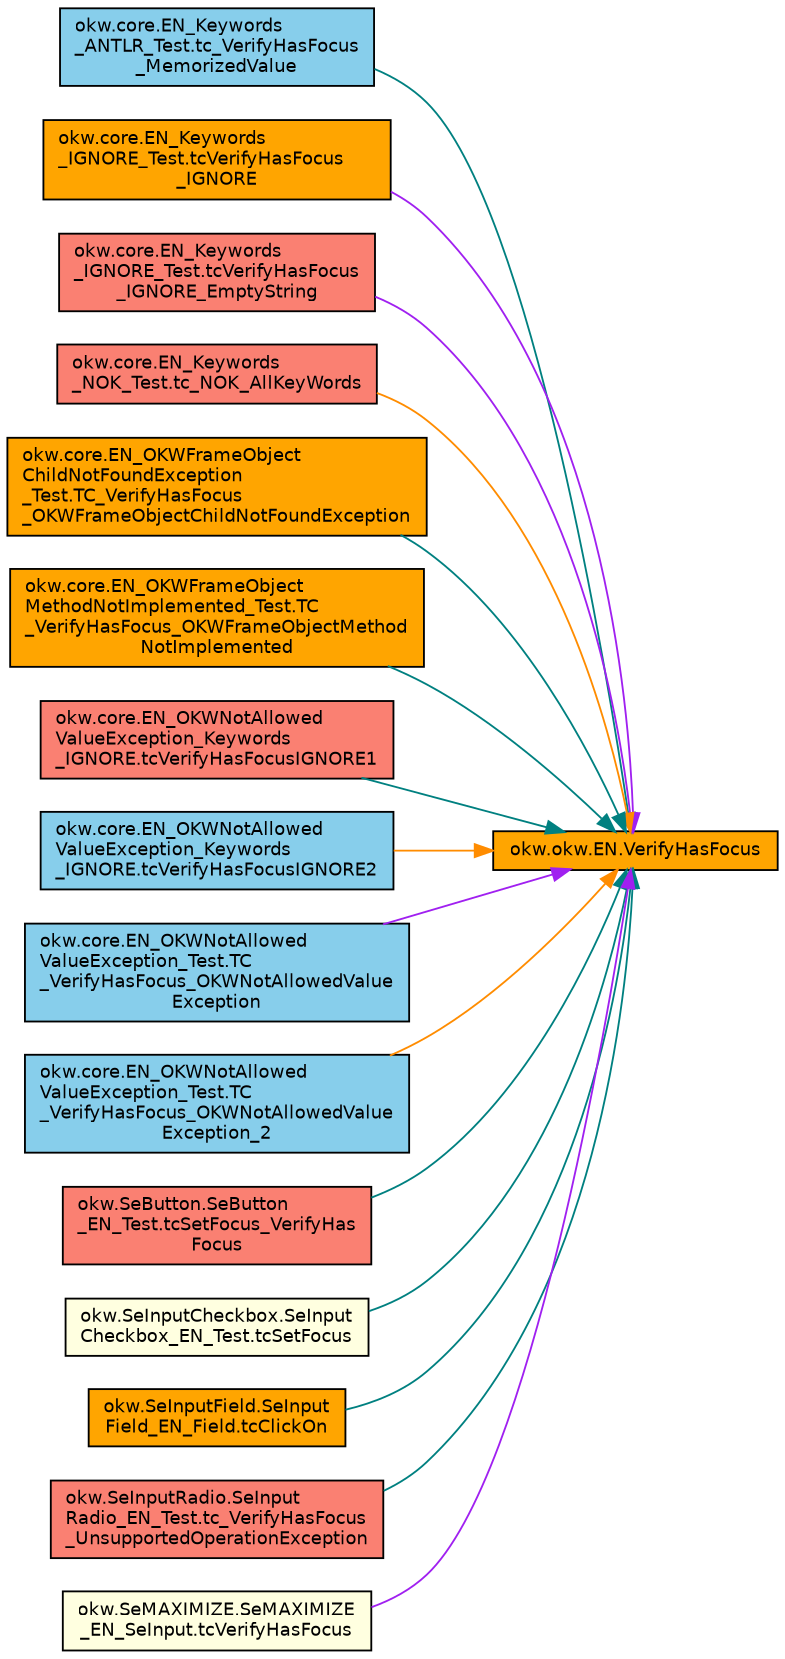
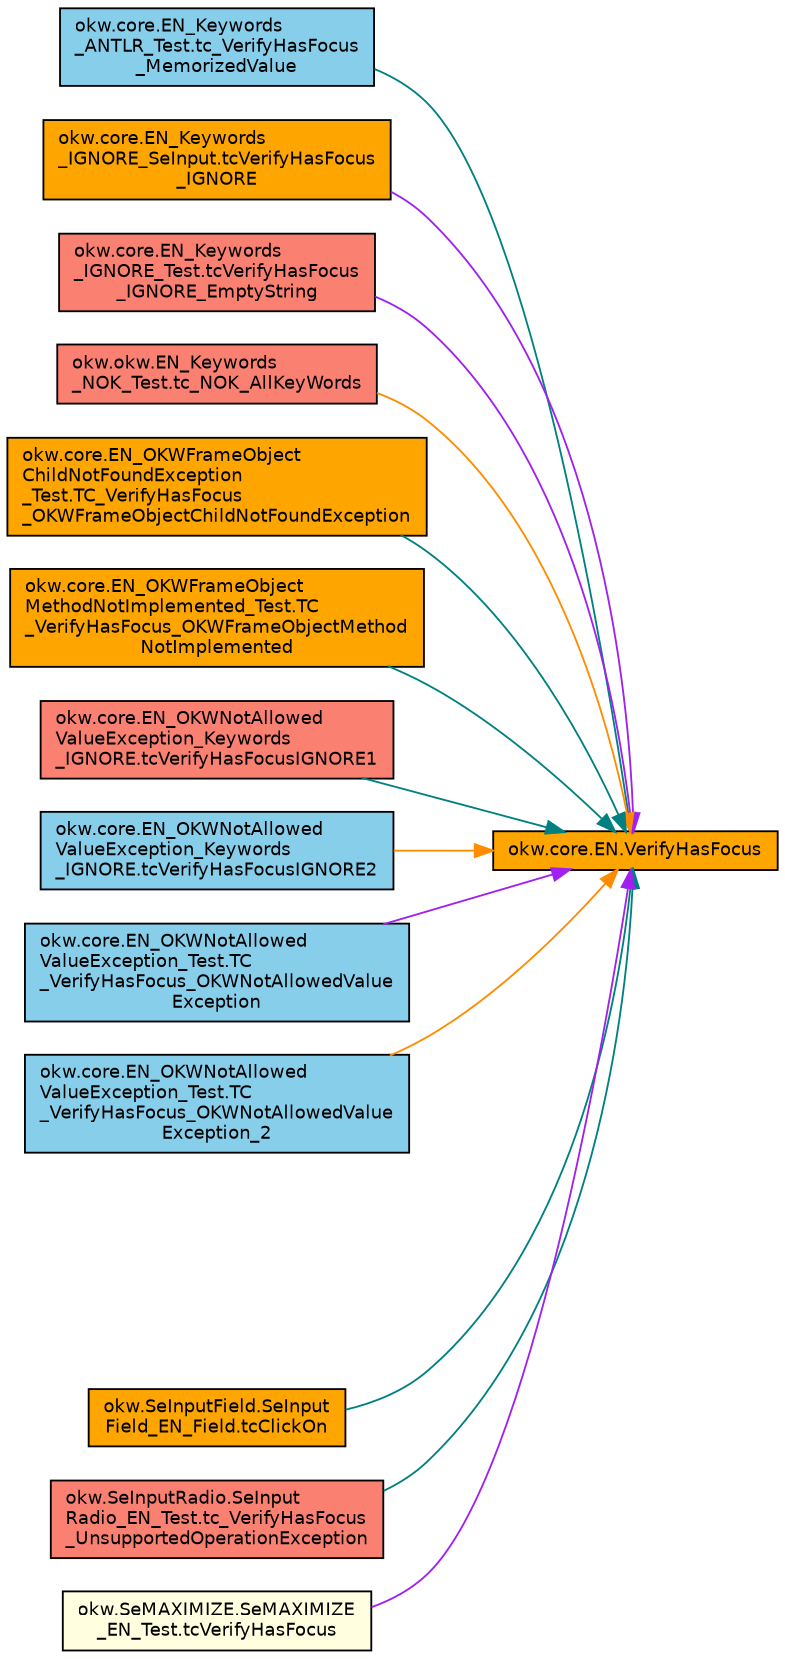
node "okw.core.EN_Keywords _IGNORE_Test.tcVerifyHasFocus _IGNORE": label "okw.core.EN_Keywords _IGNORE_Test.tcVerifyHasFocus _IGNORE" -> "okw.core.EN_Keywords _IGNORE_SeInput.tcVerifyHasFocus _IGNORE"
node "okw.core.EN_Keywords _NOK_Test.tc_NOK_AllKeyWords": label "okw.core.EN_Keywords _NOK_Test.tc_NOK_AllKeyWords" -> "okw.okw.EN_Keywords _NOK_Test.tc_NOK_AllKeyWords"
node "okw.okw.EN.VerifyHasFocus": label "okw.okw.EN.VerifyHasFocus" -> "okw.core.EN.VerifyHasFocus"
node "okw.SeButton.SeButton _EN_Test.tcSetFocus_VerifyHas Focus": removed
node "okw.SeInputCheckbox.SeInput Checkbox_EN_Test.tcSetFocus": removed
node "okw.SeMAXIMIZE.SeMAXIMIZE _EN_SeInput.tcVerifyHasFocus": label "okw.SeMAXIMIZE.SeMAXIMIZE _EN_SeInput.tcVerifyHasFocus" -> "okw.SeMAXIMIZE.SeMAXIMIZE _EN_Test.tcVerifyHasFocus"
